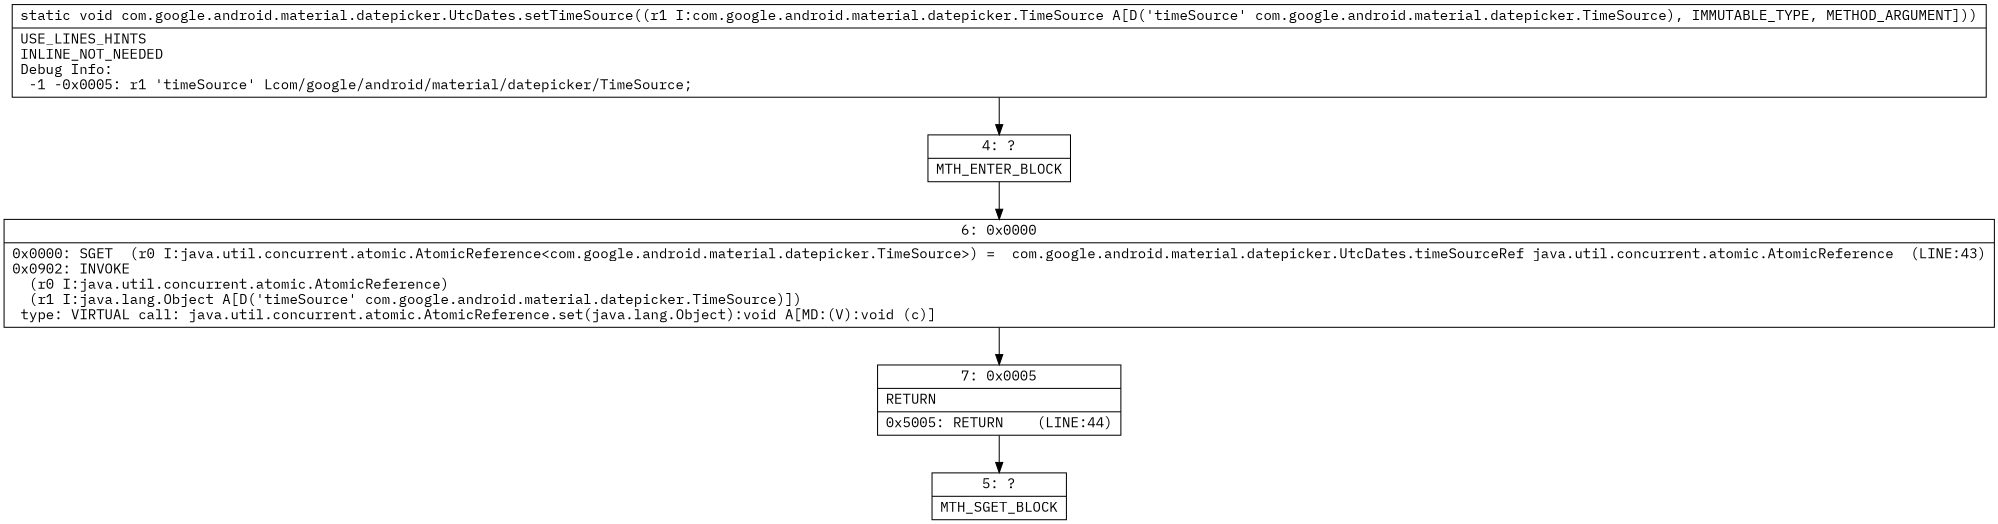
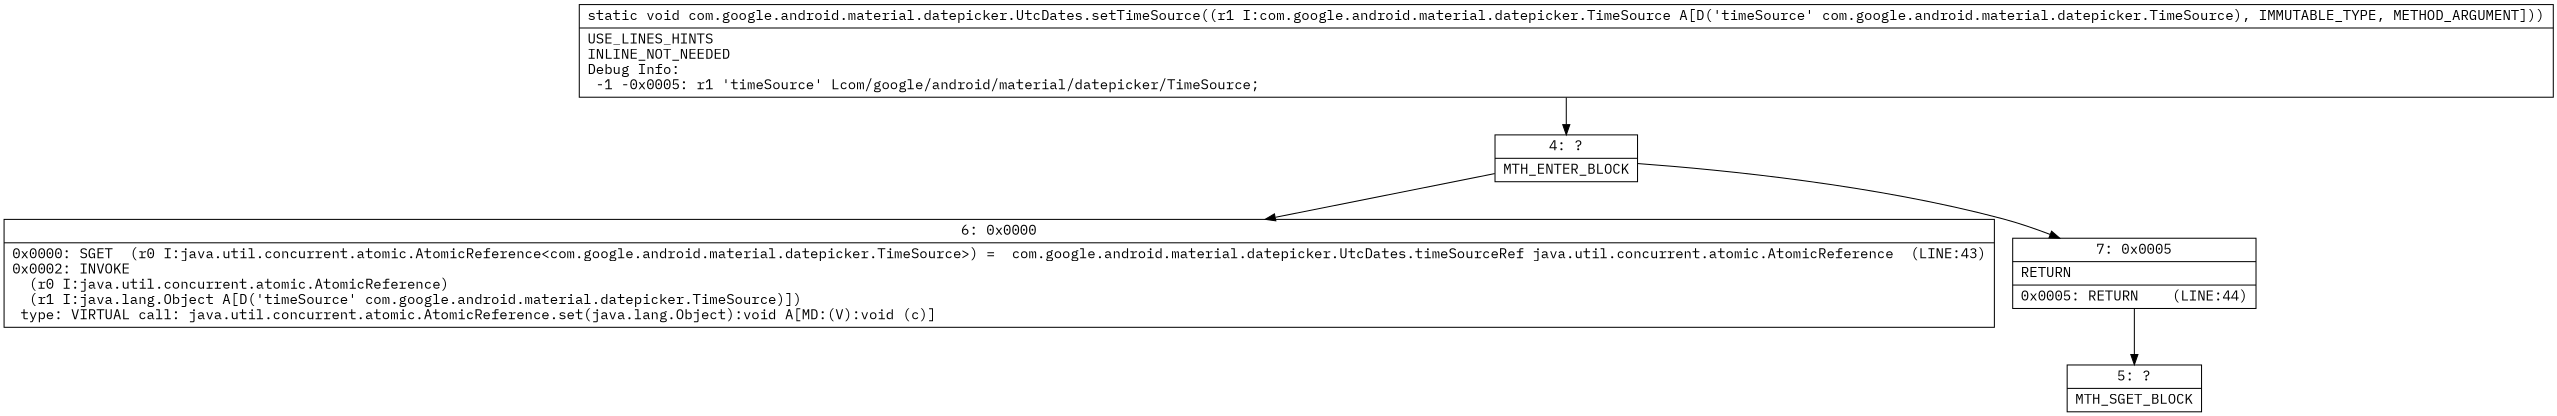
node "6: 0x0000": text "0x0902: INVOKE" -> "0x0002: INVOKE"
edge "6: 0x0000" -> "7: 0x0005": now "4: ?" -> "7: 0x0005"
node "7: 0x0005": text "0x5005: RETURN    (LINE:44)" -> "0x0005: RETURN    (LINE:44)"
